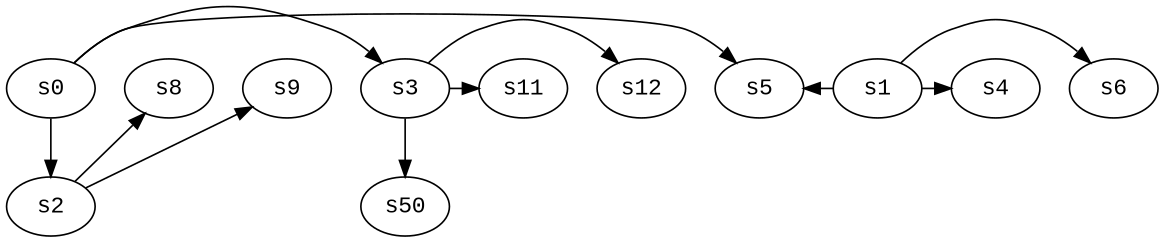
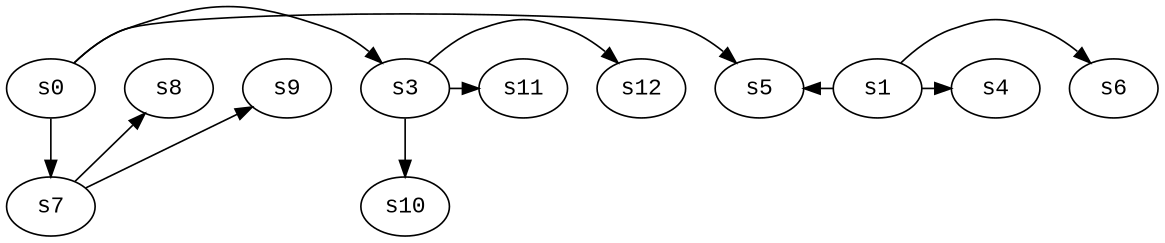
node "s2": label "s2" -> "s7"
node "s50": label "s50" -> "s10"
